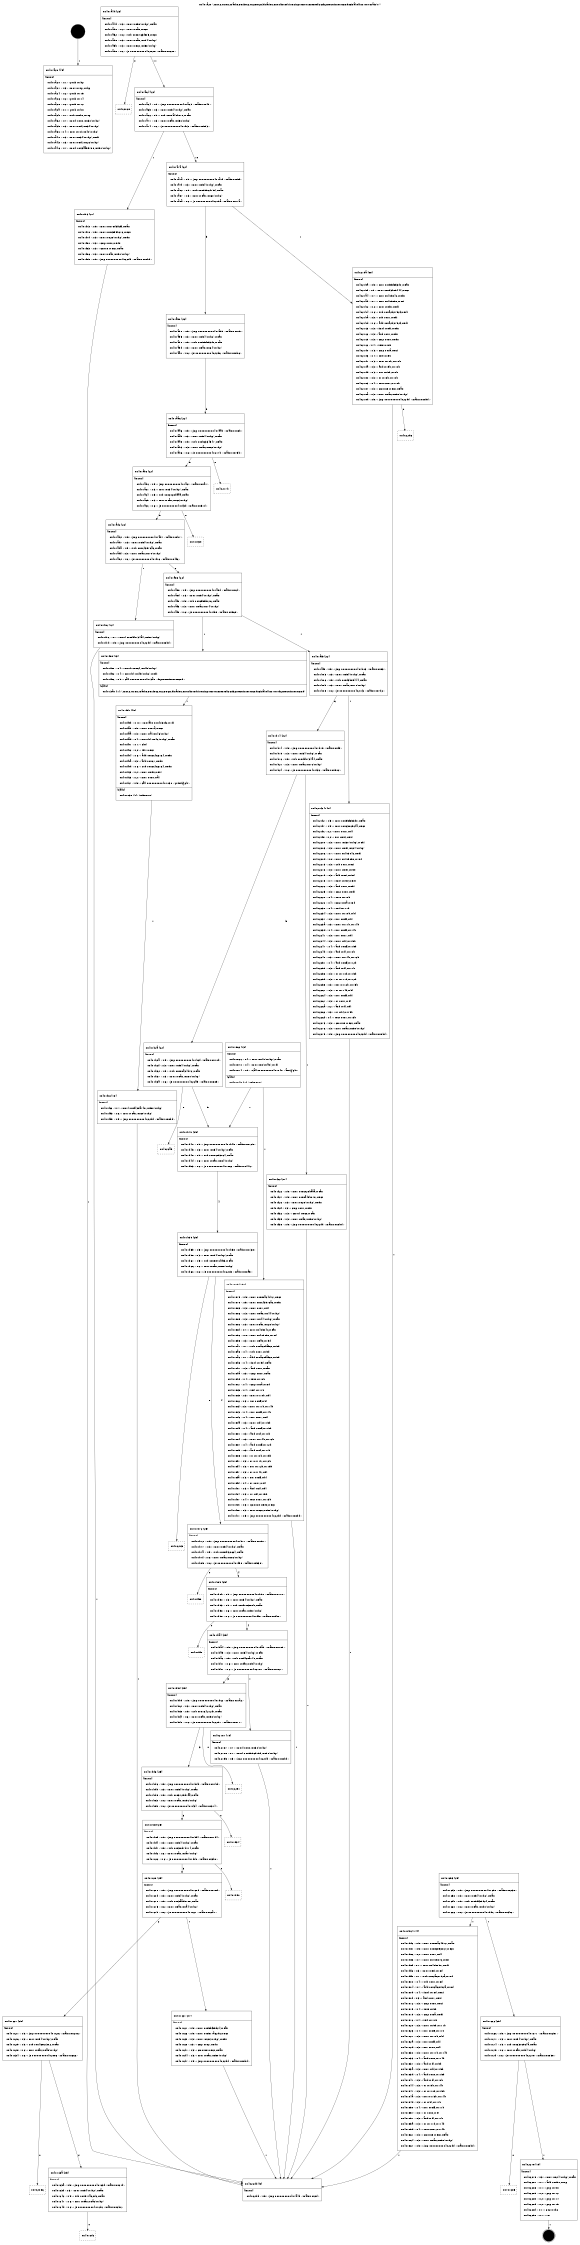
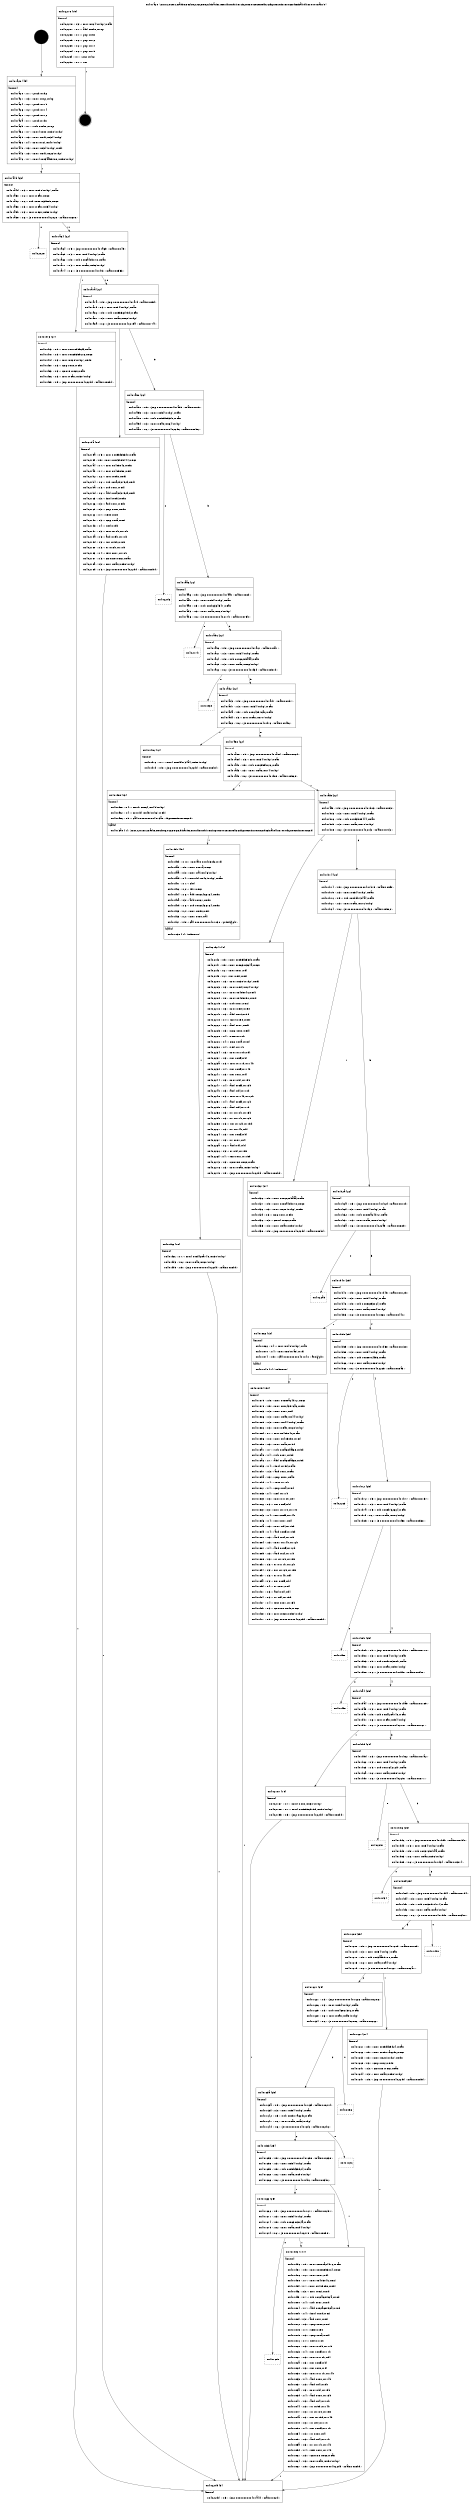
edge "0x401a20 [45]" -> "0x401a4d [23]": added, label "1"
edge "0x40219a [88]" -> "0x4022d6": now "0x401a90 [22]" -> "0x4022d6"
edge "0x401e6c [13]" -> "0x401b40 [25]": reversed
edge "0x401f16 [12]" -> "0x4022dd [5]": removed, label "1"
edge "0x401f22 [27]" -> "0x4022dd [5]": removed, label "1"
edge "0x401e79 [157]" -> "0x4022dd [5]": removed, label "1"
edge "0x401c6c [25]" -> "0x40227e [19]": now "0x401c6c [25]" -> "0x401ddc [144]"
edge "0x401c3a [25]" -> "0x401c53 [25]": added, label "2"
